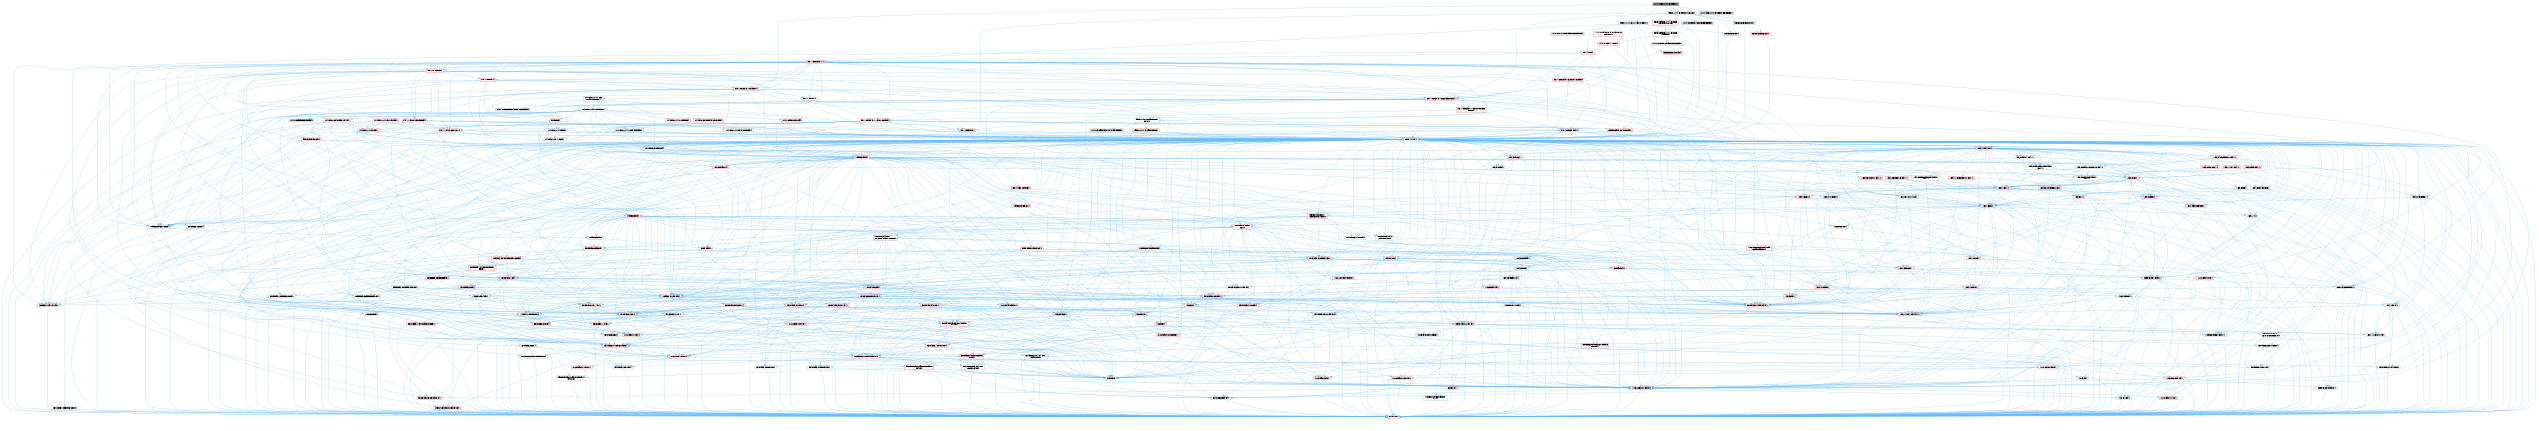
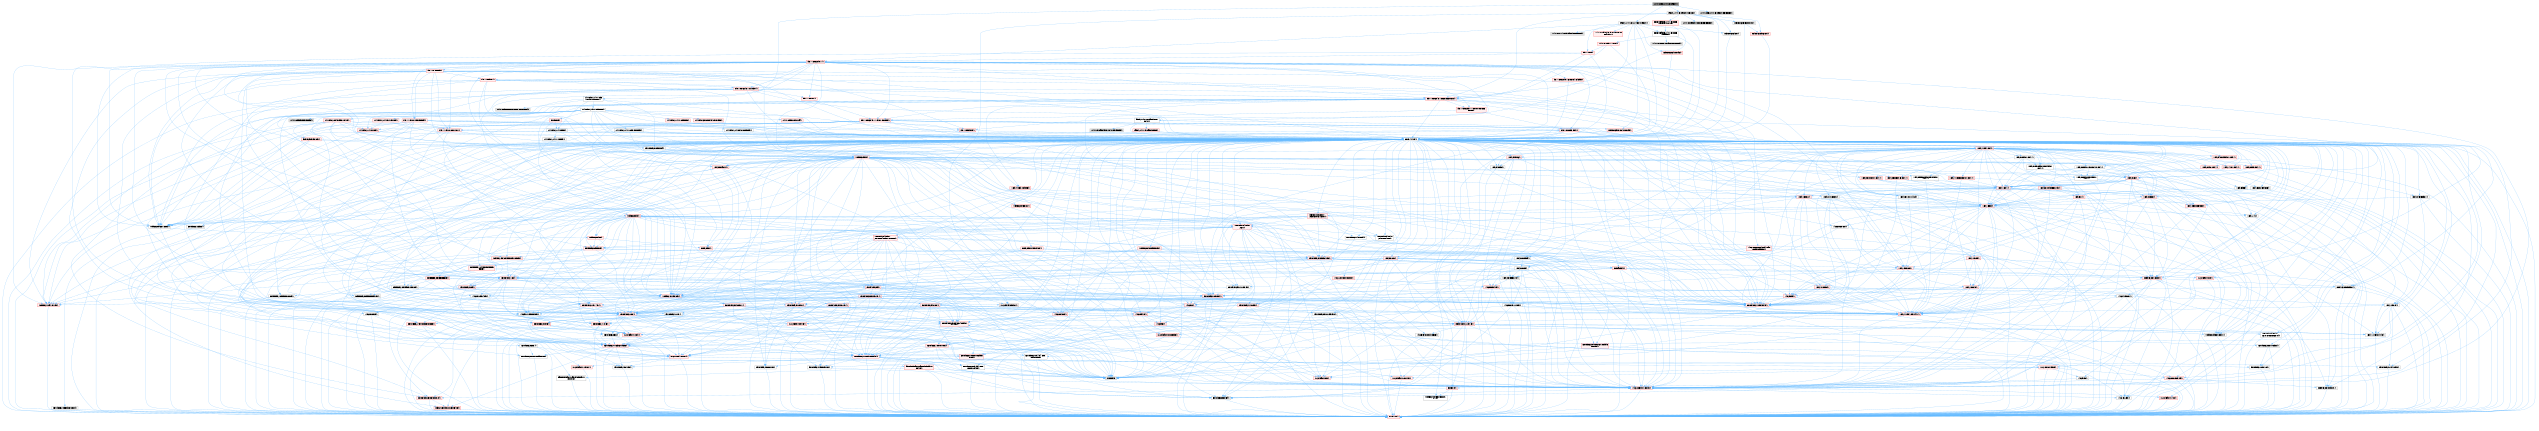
node "Animation/RigVMCore.h": label "Animation/RigVMCore.h" -> "Animation/AnimMTStats.h"
